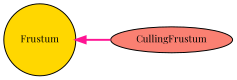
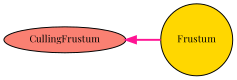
edge "CullingFrustum" -> "Frustum": reversed
